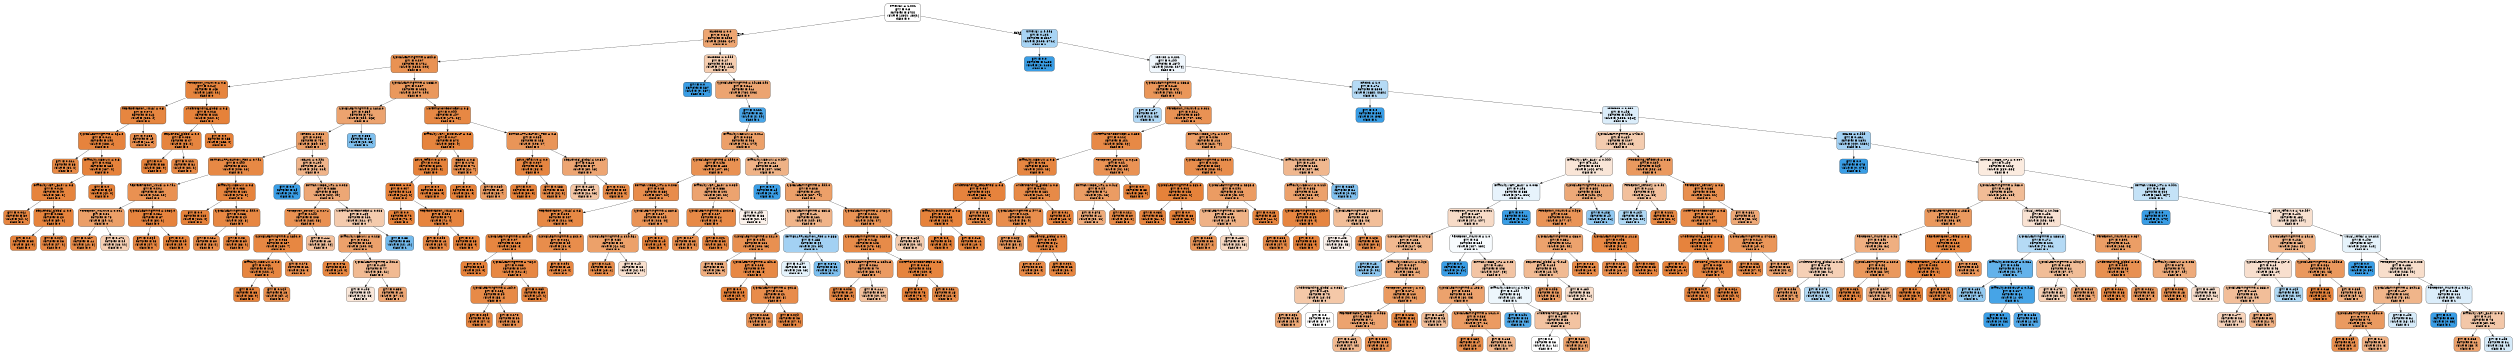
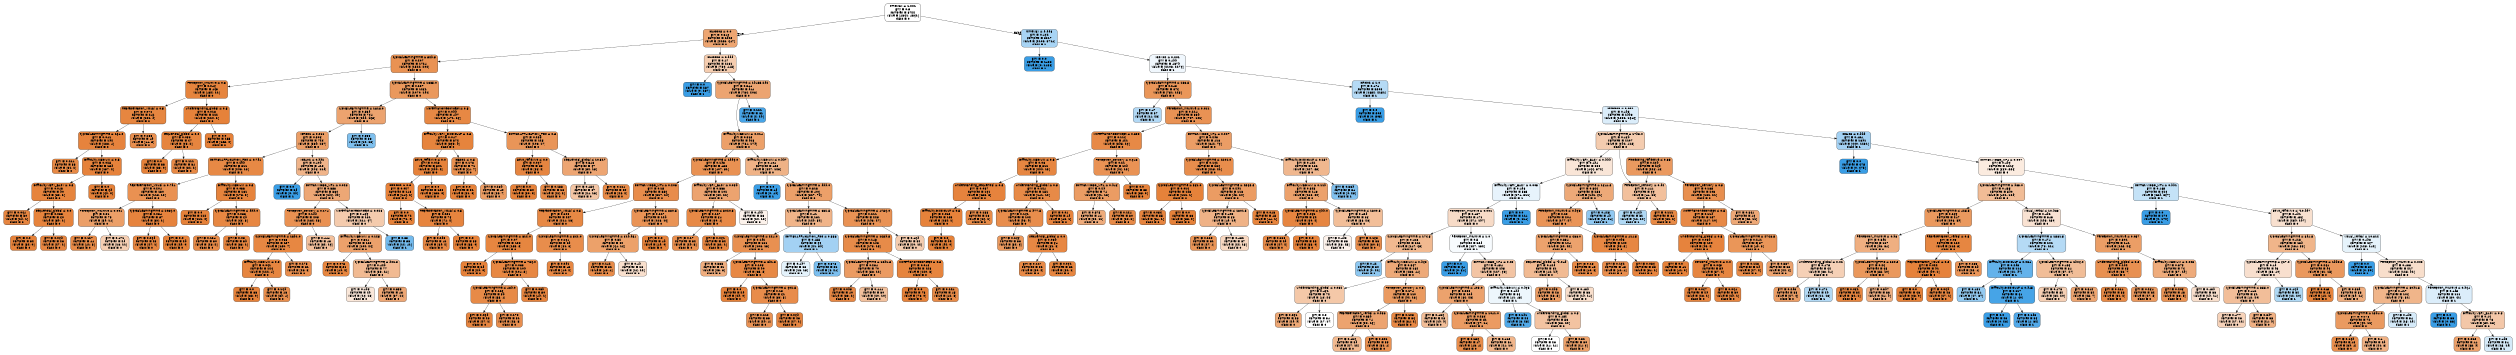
edge "gini = 0.121" -> "Difficulty.MEDIUM ≤ 0.014": now "typicalLearningTime ≤ 19435.292" -> "Difficulty.MEDIUM ≤ 0.014"
edge "typicalLearningTime ≤ 1793.0" -> "Processing_reflective ≤ 0.83": now "typicalLearningTime ≤ 1793.0" -> "Perception_sensory ≤ 0.92"
node "gini = 0.048": removed
